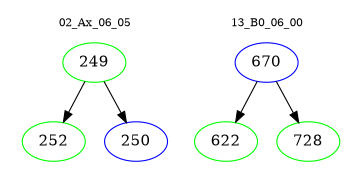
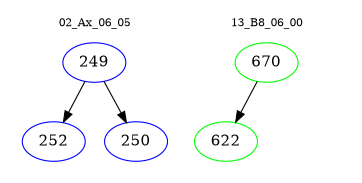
cluster "13_B0_06_00": label "13_B0_06_00" -> "13_B8_06_00"
node "249": color green -> blue
node "670": color blue -> green
node "252": color green -> blue
node "728": removed
